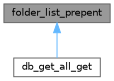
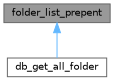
node "db_get_all_get": label "db_get_all_get" -> "db_get_all_folder"
